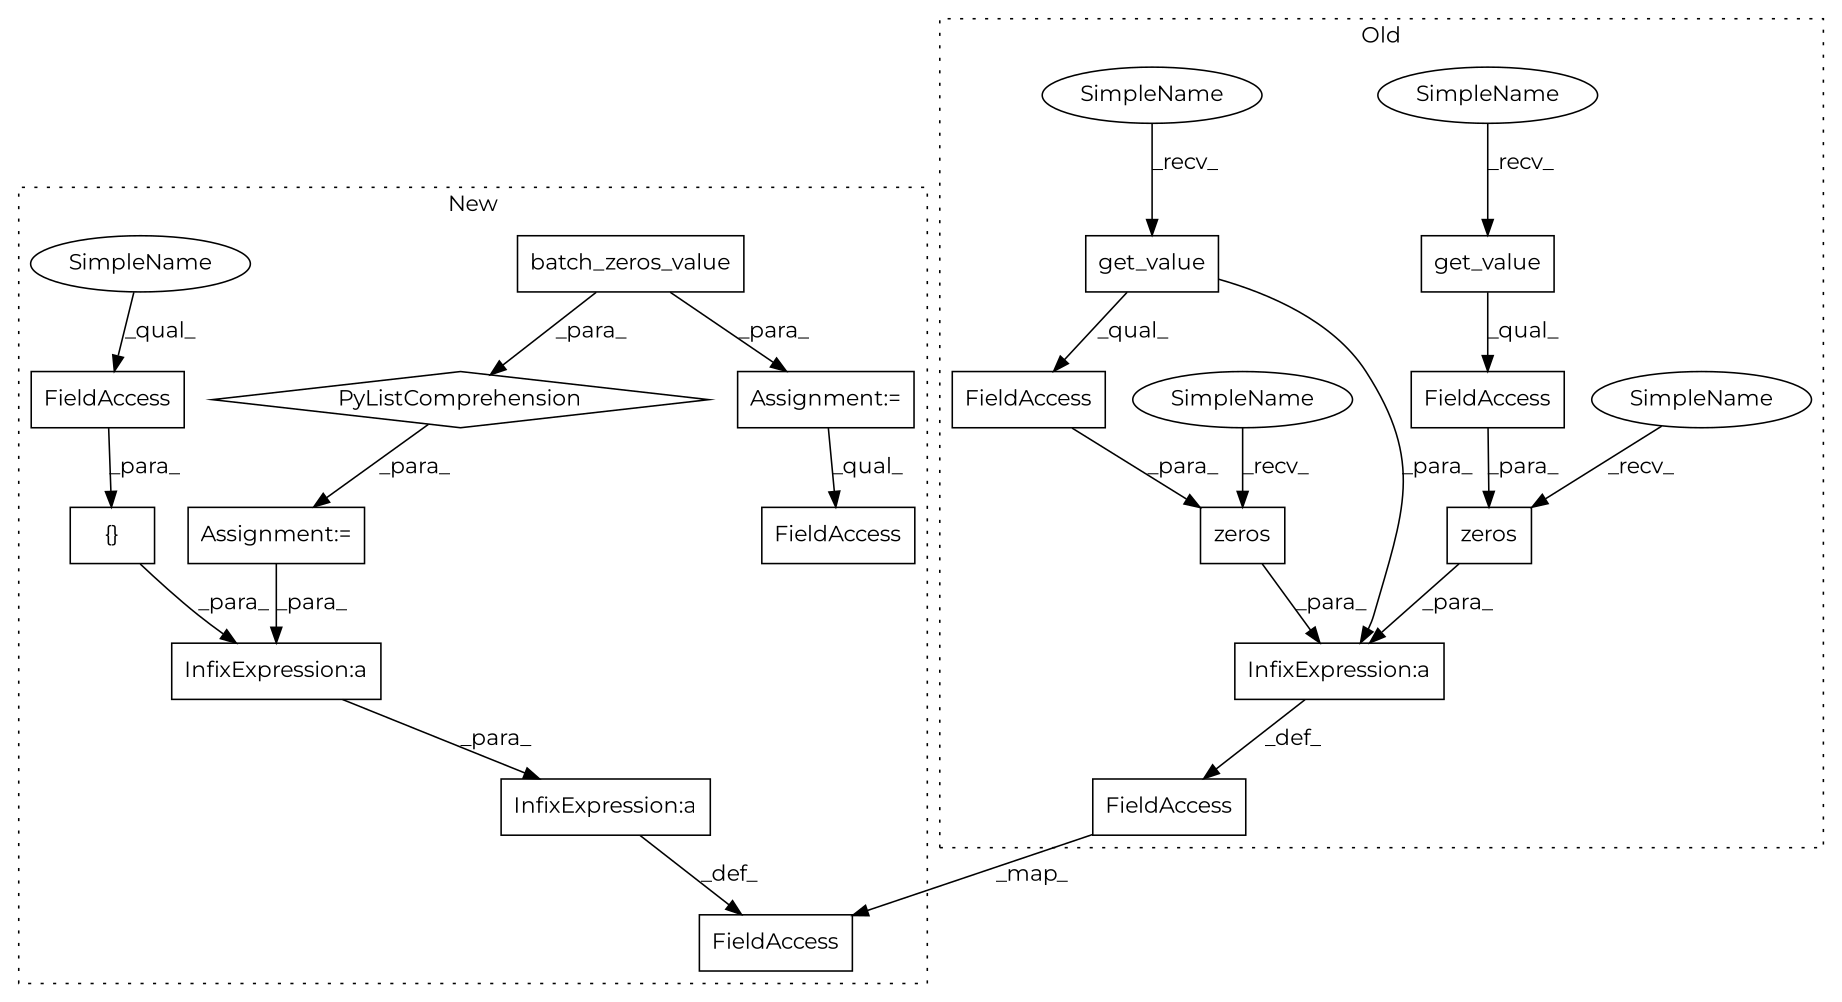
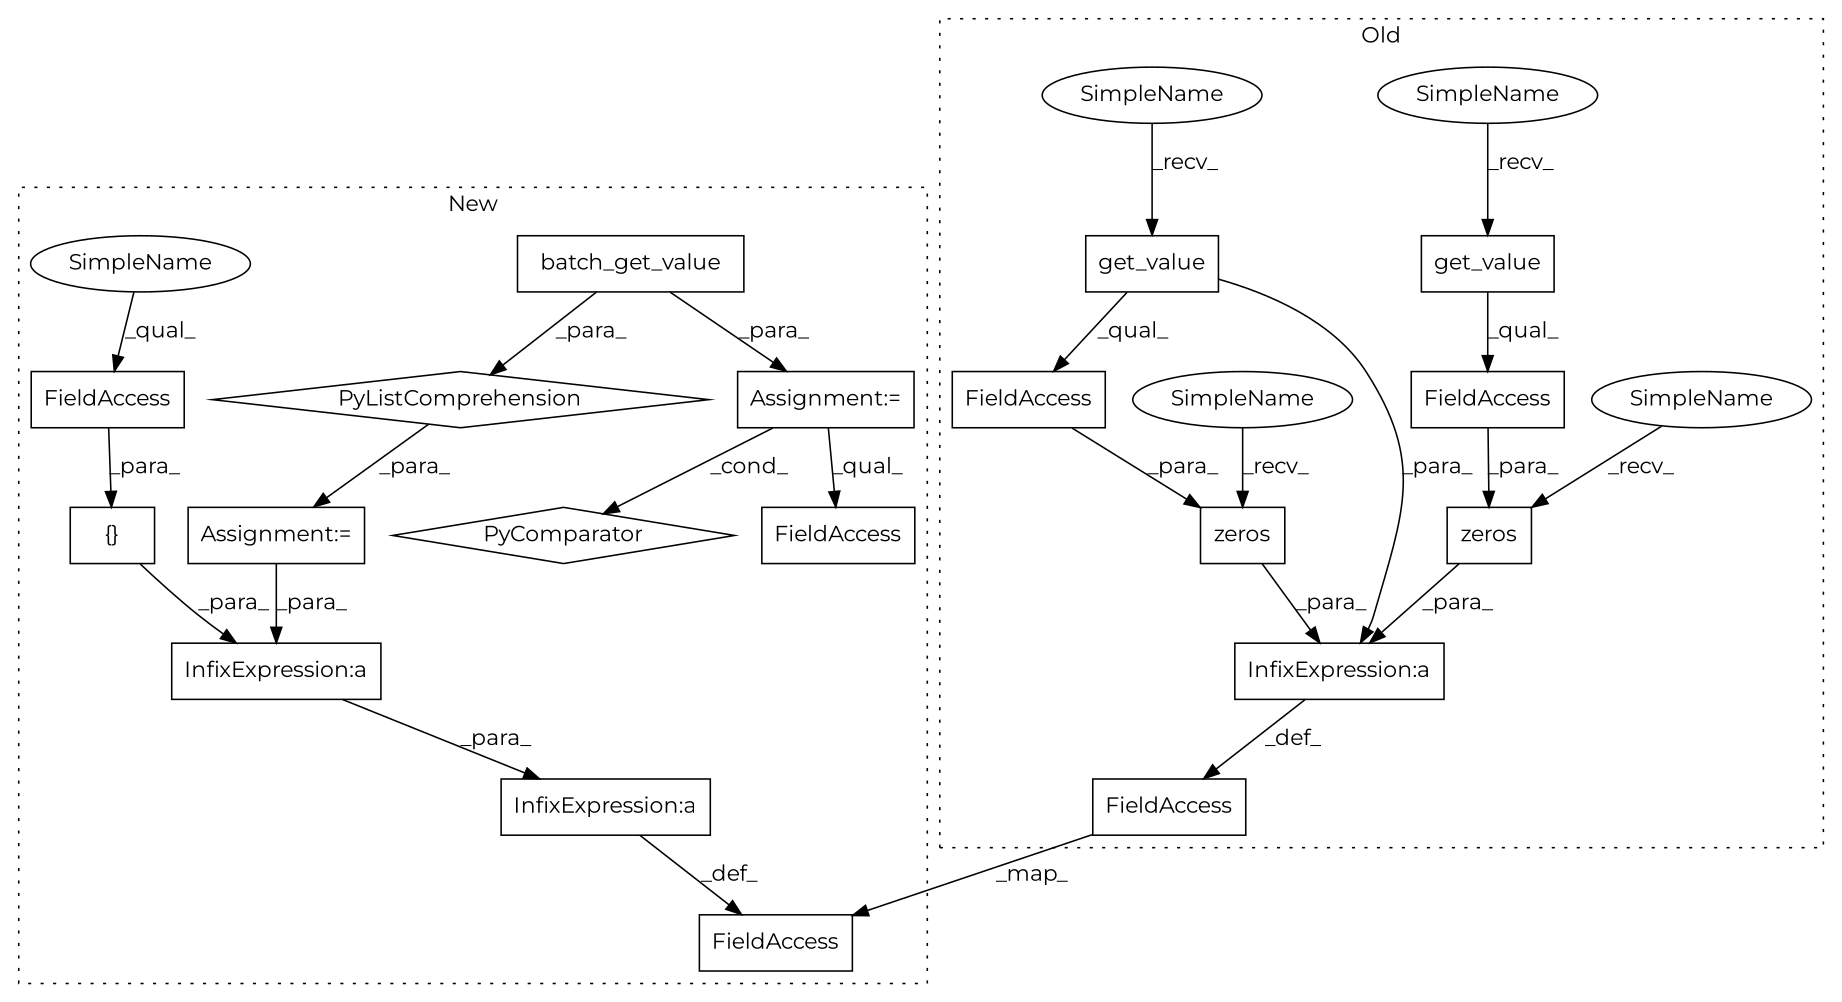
node "batch_zeros_value": label "batch_zeros_value" -> "batch_get_value"
node "PyComparator": added
